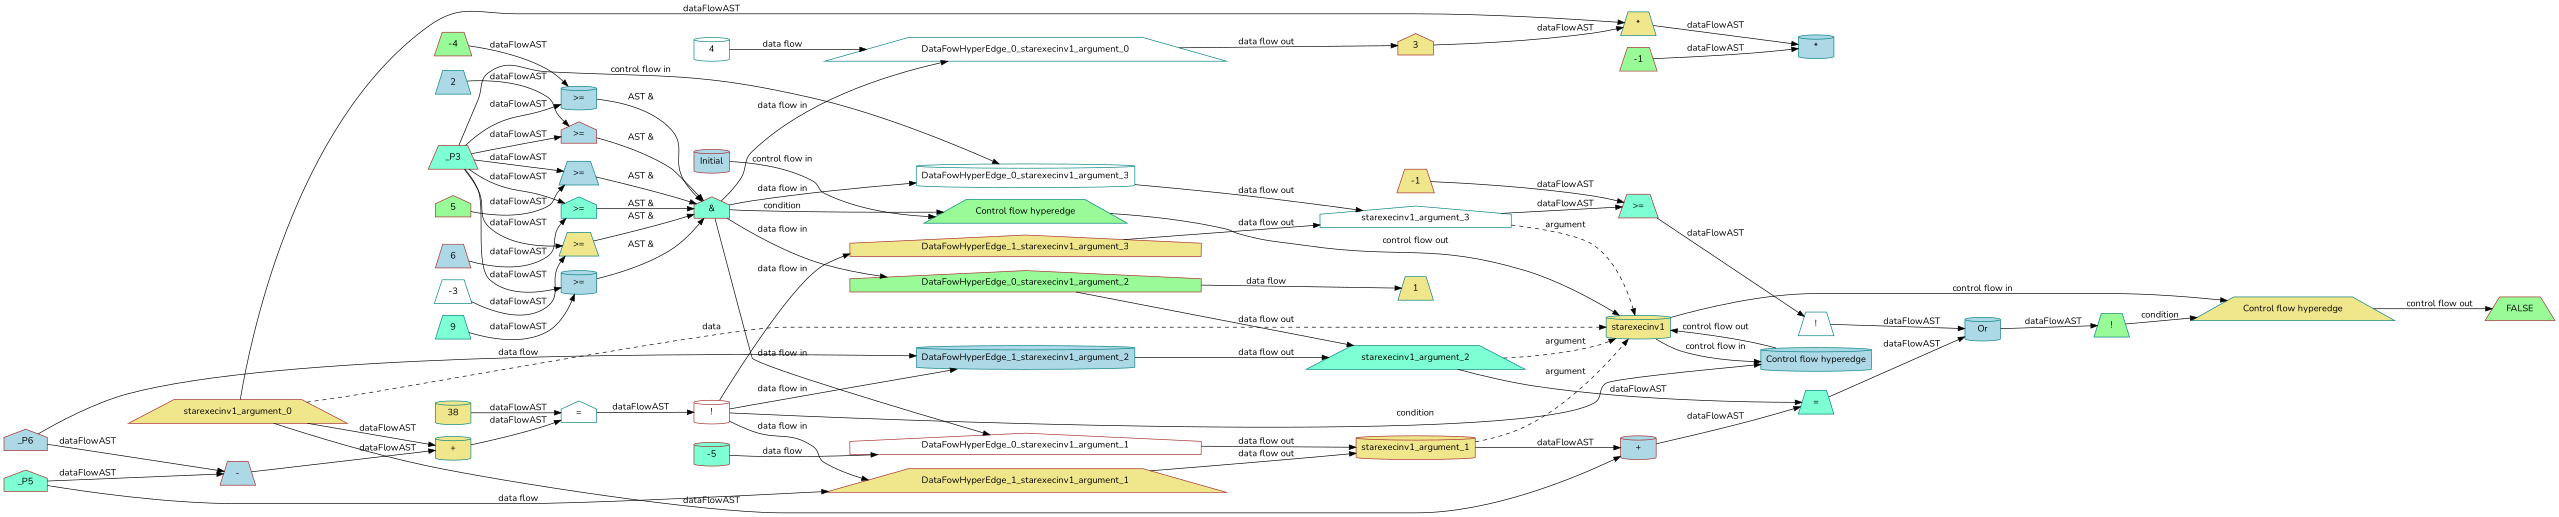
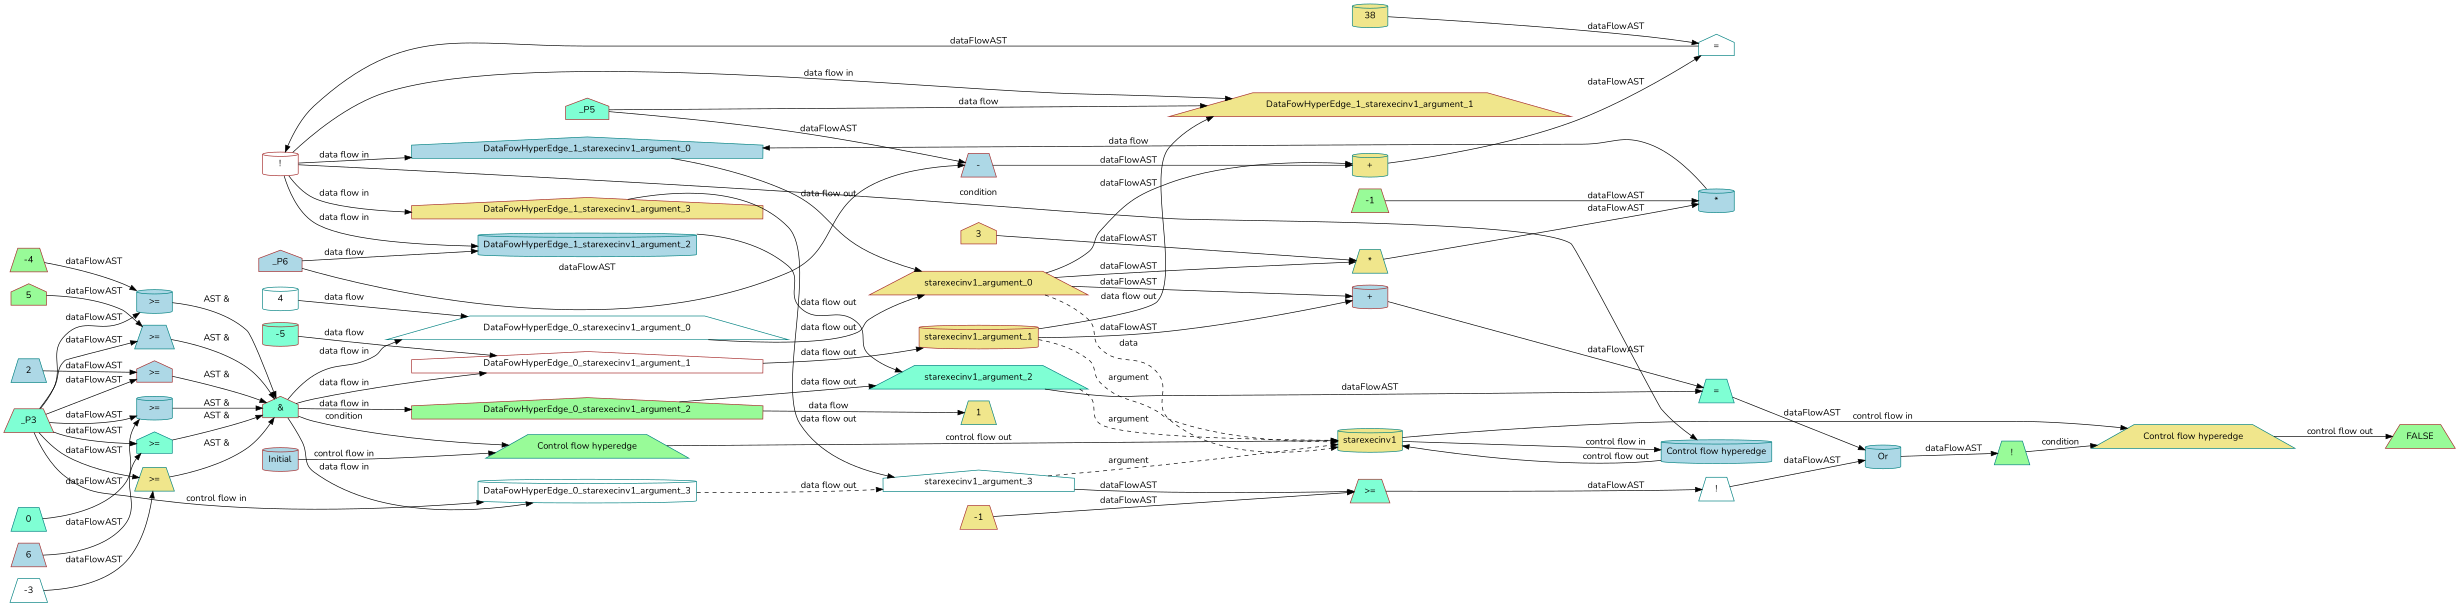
edge "DataFowHyperEdge_0_starexecinv1_argument_0" -> "3": now "DataFowHyperEdge_0_starexecinv1_argument_0" -> "starexecinv1_argument_0"
node "DataFowHyperEdge_1_starexecinv1_argument_0": added
edge "DataFowHyperEdge_0_starexecinv1_argument_3" -> "starexecinv1_argument_3": style solid -> dashed
node "9": label "9" -> "0"
edge "DataFowHyperEdge_1_starexecinv1_argument_1" -> "starexecinv1_argument_1": reversed
